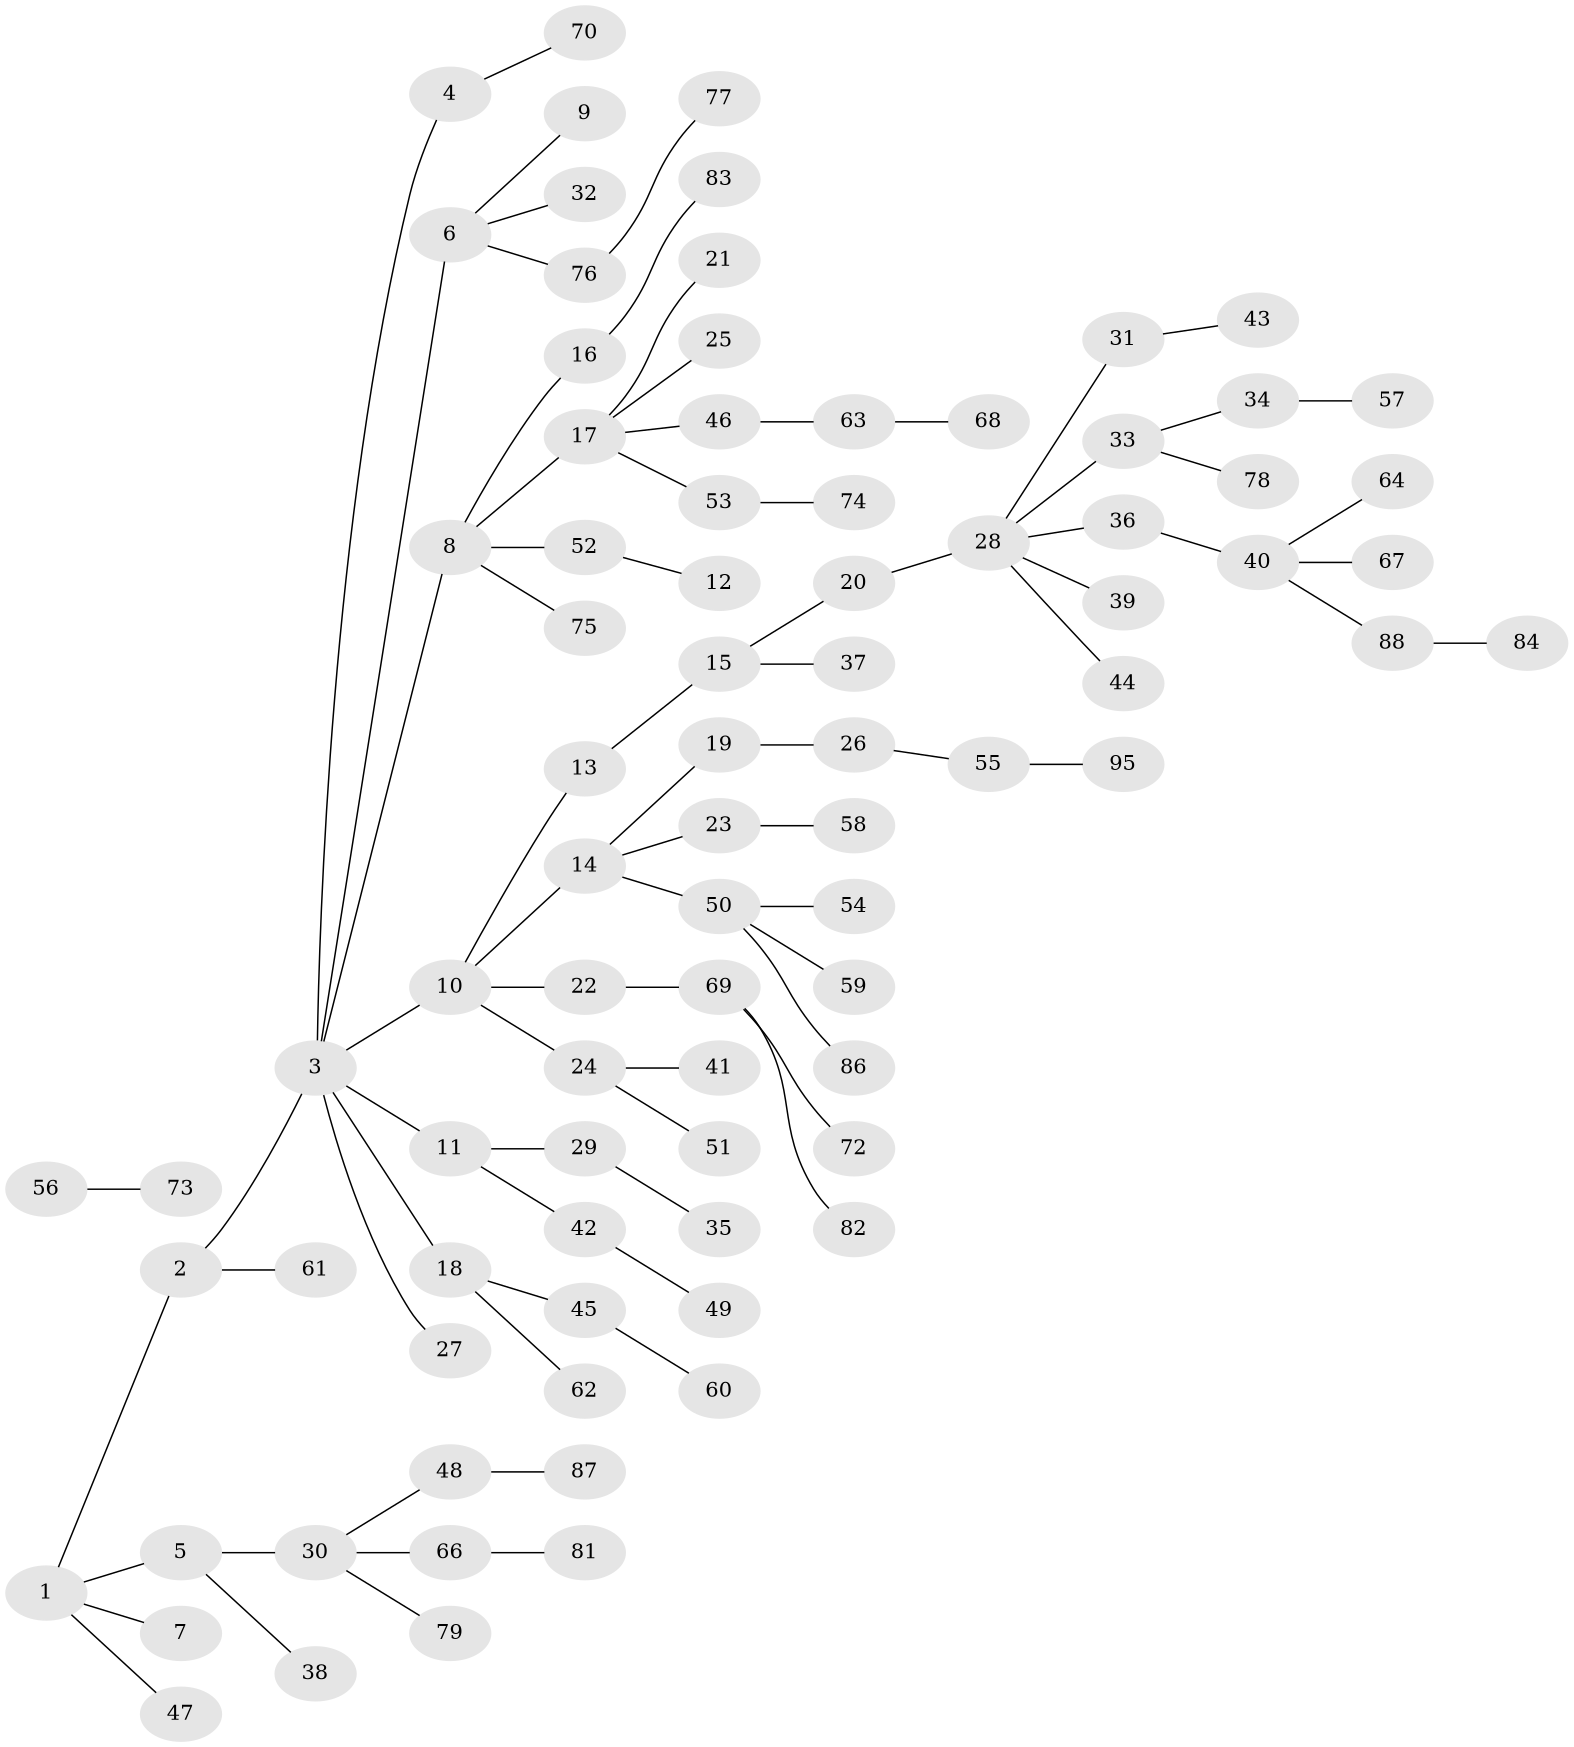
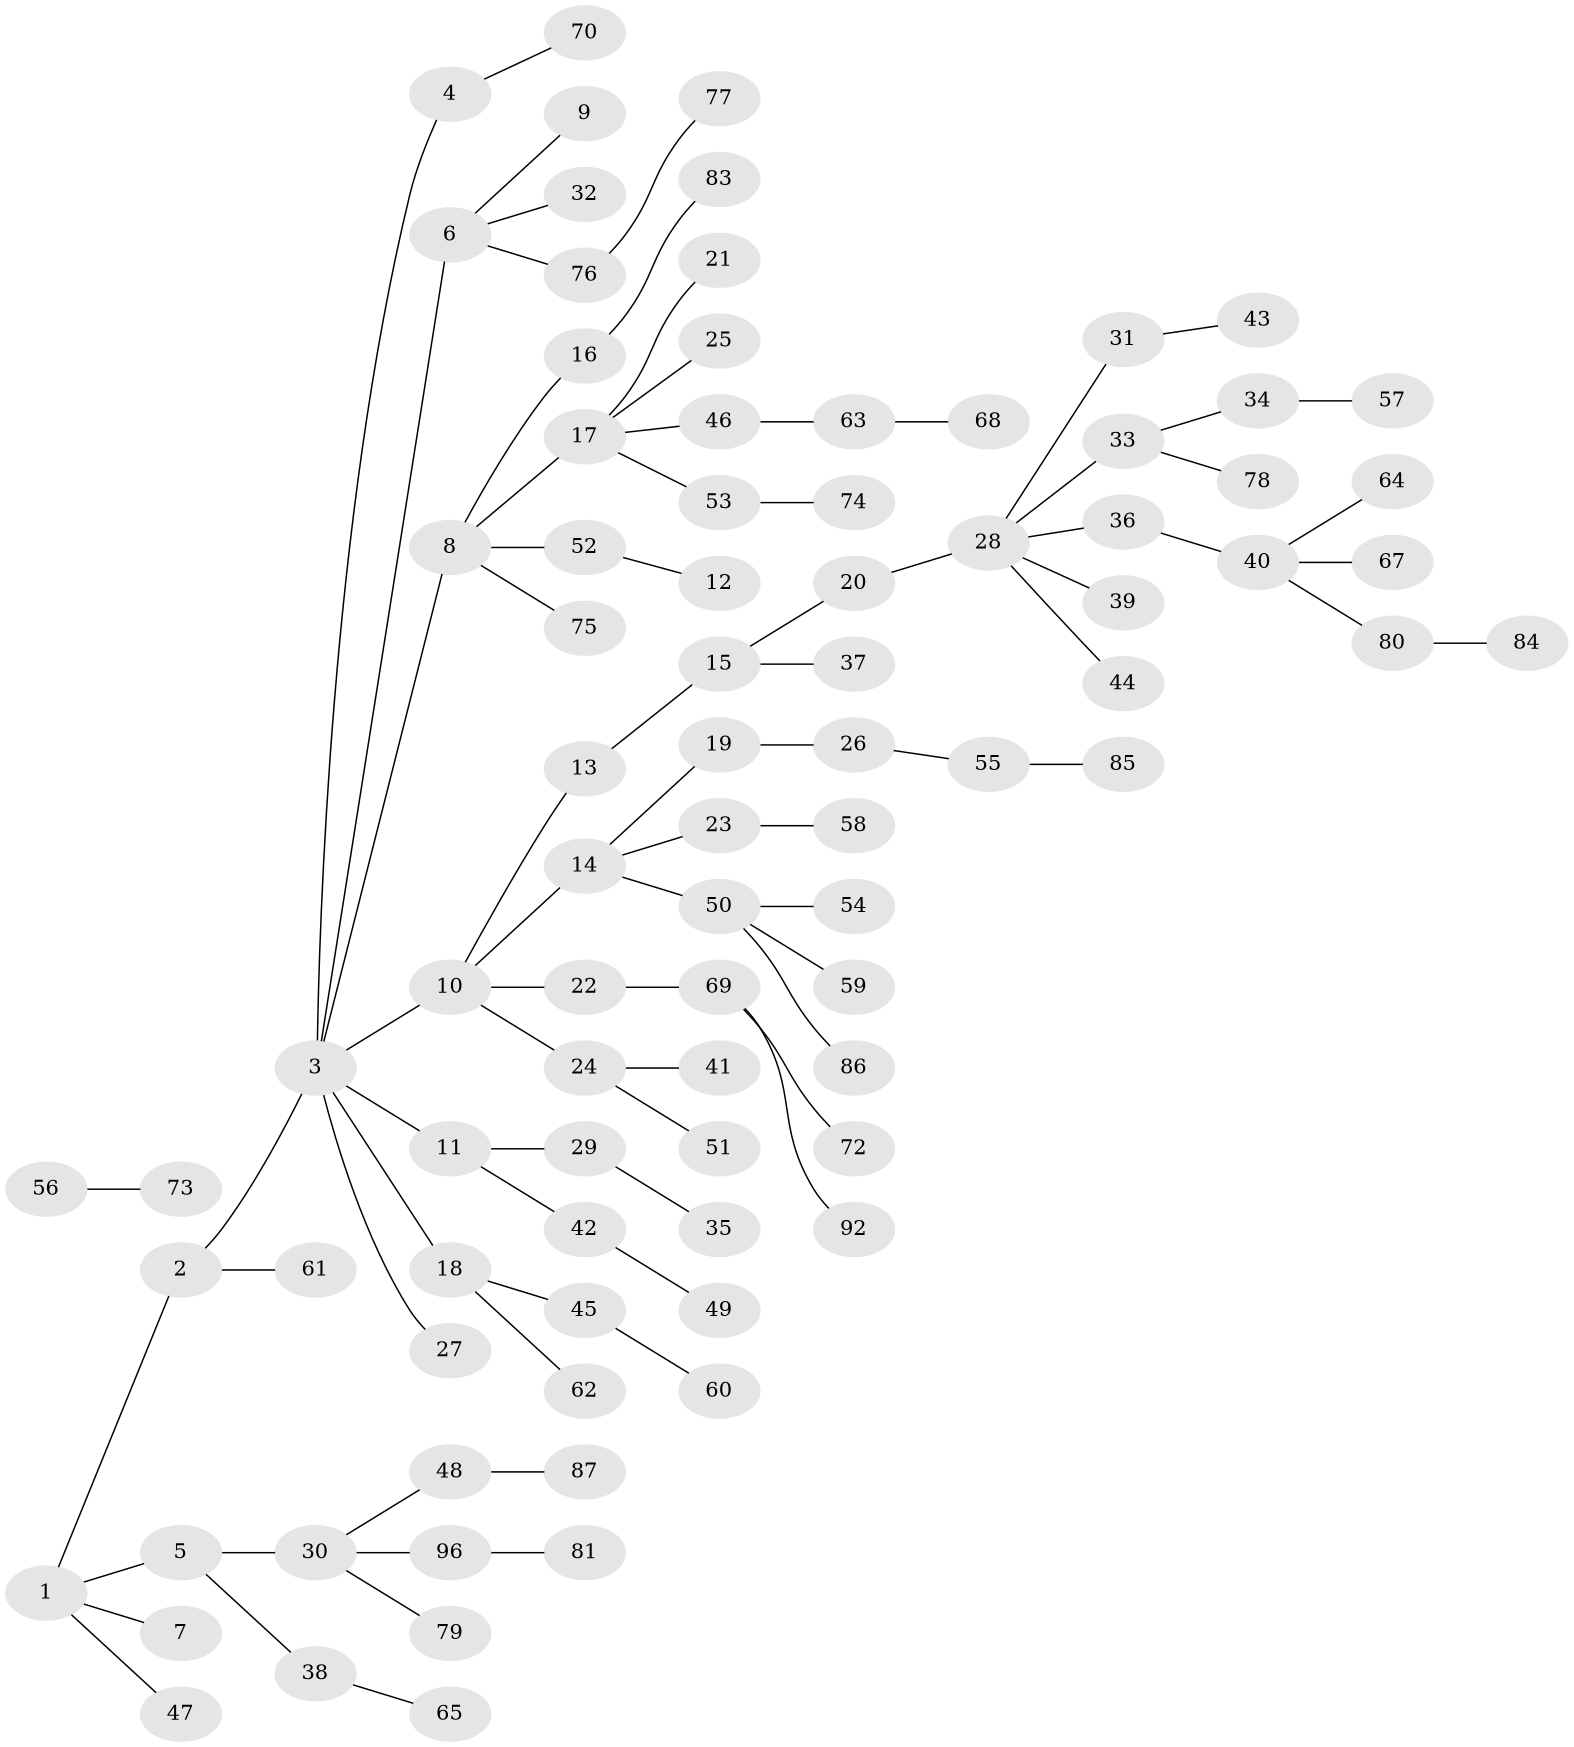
node "88": label "88" -> "80"
node "95": label "95" -> "85"
node "82": label "82" -> "92"
node "66": label "66" -> "96"
node "65": added
